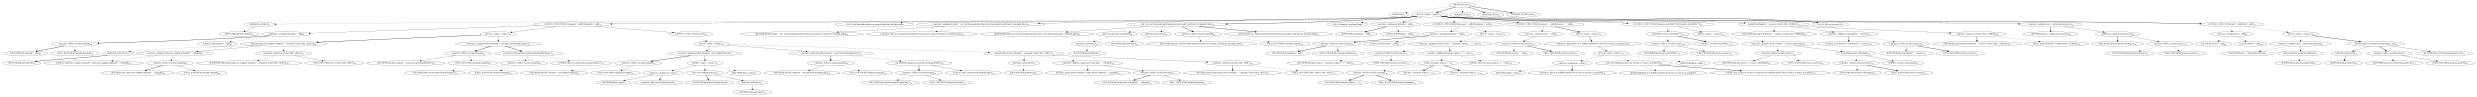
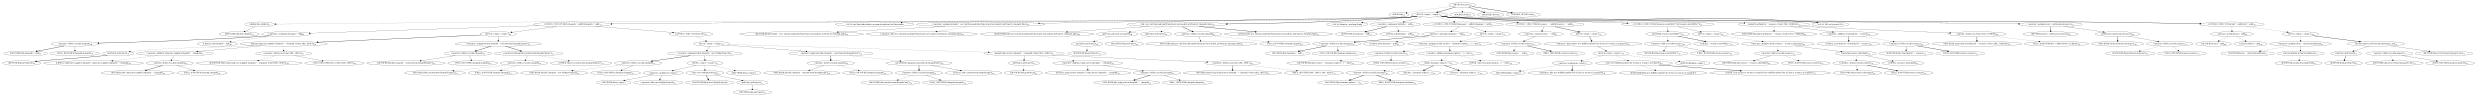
edge "(setNewProperty,setNewProperty(property, loc))" -> "(<operator>.fieldAccess,this.property)": removed
